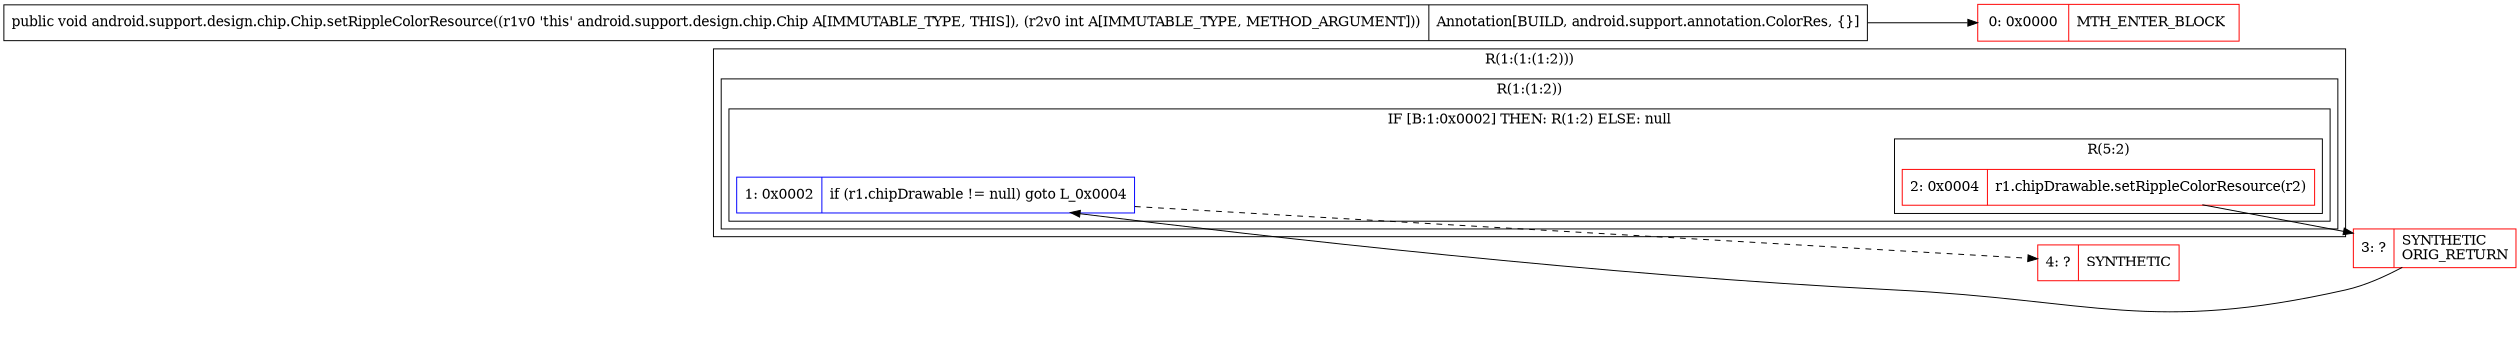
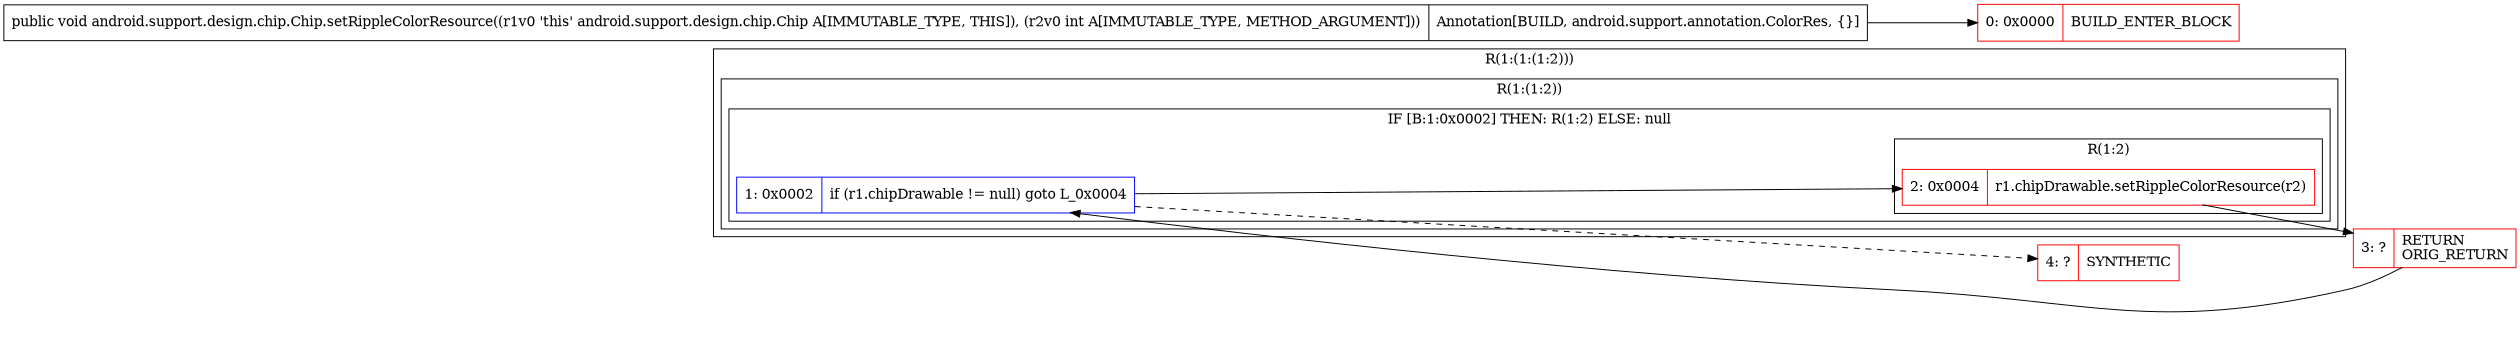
node "0: 0x0000": text "MTH_ENTER_BLOCK" -> "BUILD_ENTER_BLOCK"
cluster "R(5:2)": label "R(5:2)" -> "R(1:2)"
edge "1: 0x0002" -> "2: 0x0004": added
node "3: ?": text "SYNTHETIC" -> "RETURN"
